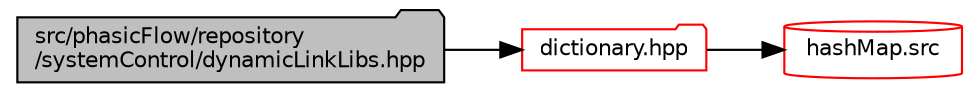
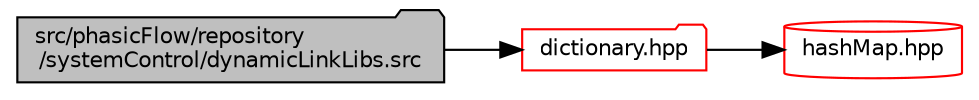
node "src/phasicFlow/repository /systemControl/dynamicLinkLibs.hpp": label "src/phasicFlow/repository /systemControl/dynamicLinkLibs.hpp" -> "src/phasicFlow/repository /systemControl/dynamicLinkLibs.src"
node "hashMap.src": label "hashMap.src" -> "hashMap.hpp"
